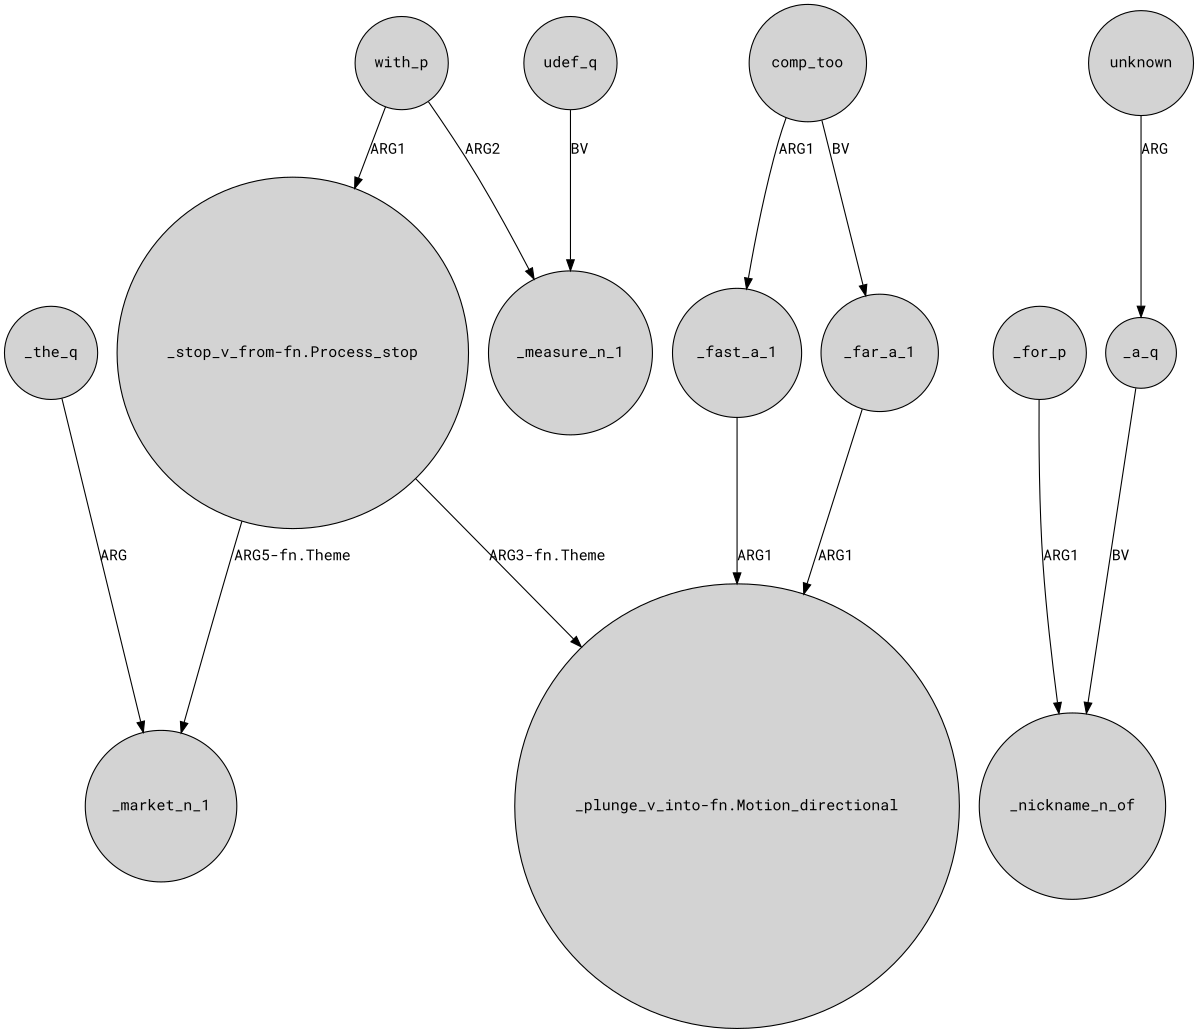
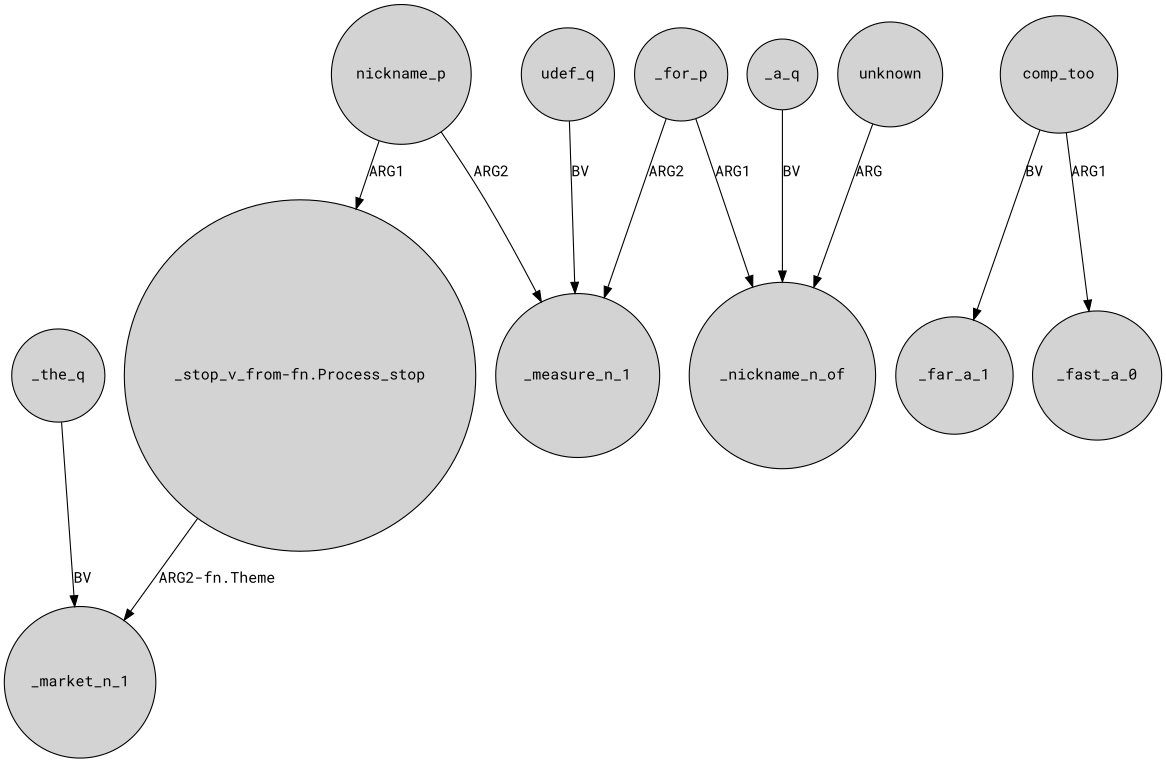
node "with_p": label "with_p" -> "nickname_p"
edge "_for_p" -> "_measure_n_1": added, label "ARG2"
edge "unknown" -> "_a_q": now "unknown" -> "_nickname_n_of"
node "_fast_a_1": label "_fast_a_1" -> "_fast_a_0"
edge "_the_q" -> "_market_n_1": label "ARG" -> "BV"
edge "_stop_v_from-fn.Process_stop" -> "_market_n_1": label "ARG5-fn.Theme" -> "ARG2-fn.Theme"
node "_plunge_v_into-fn.Motion_directional": removed
